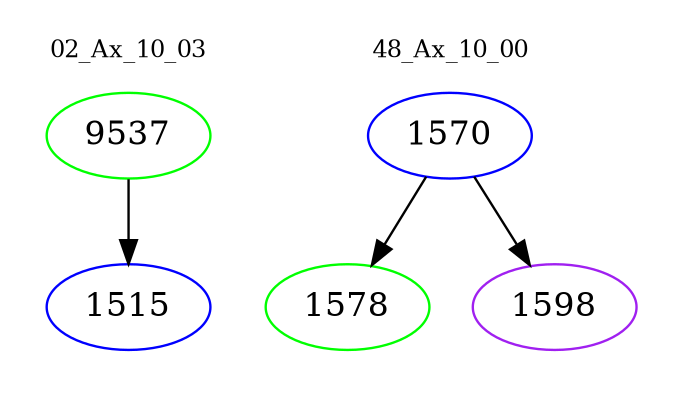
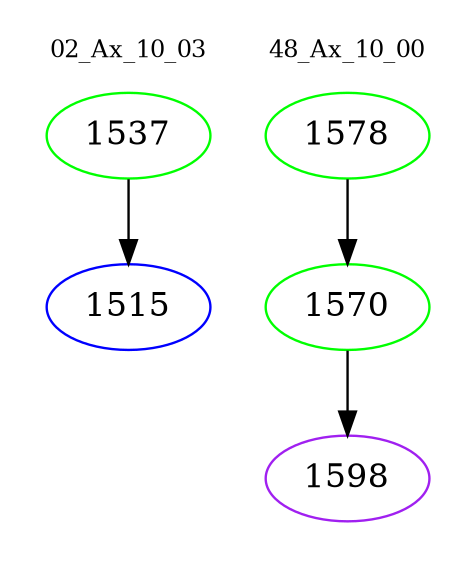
node "9537": label "9537" -> "1537"
node "1570": color blue -> green
edge "1570" -> "1578": reversed
